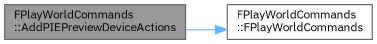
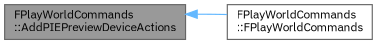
edge "FPlayWorldCommands ::AddPIEPreviewDeviceActions" -> "FPlayWorldCommands ::FPlayWorldCommands": reversed
